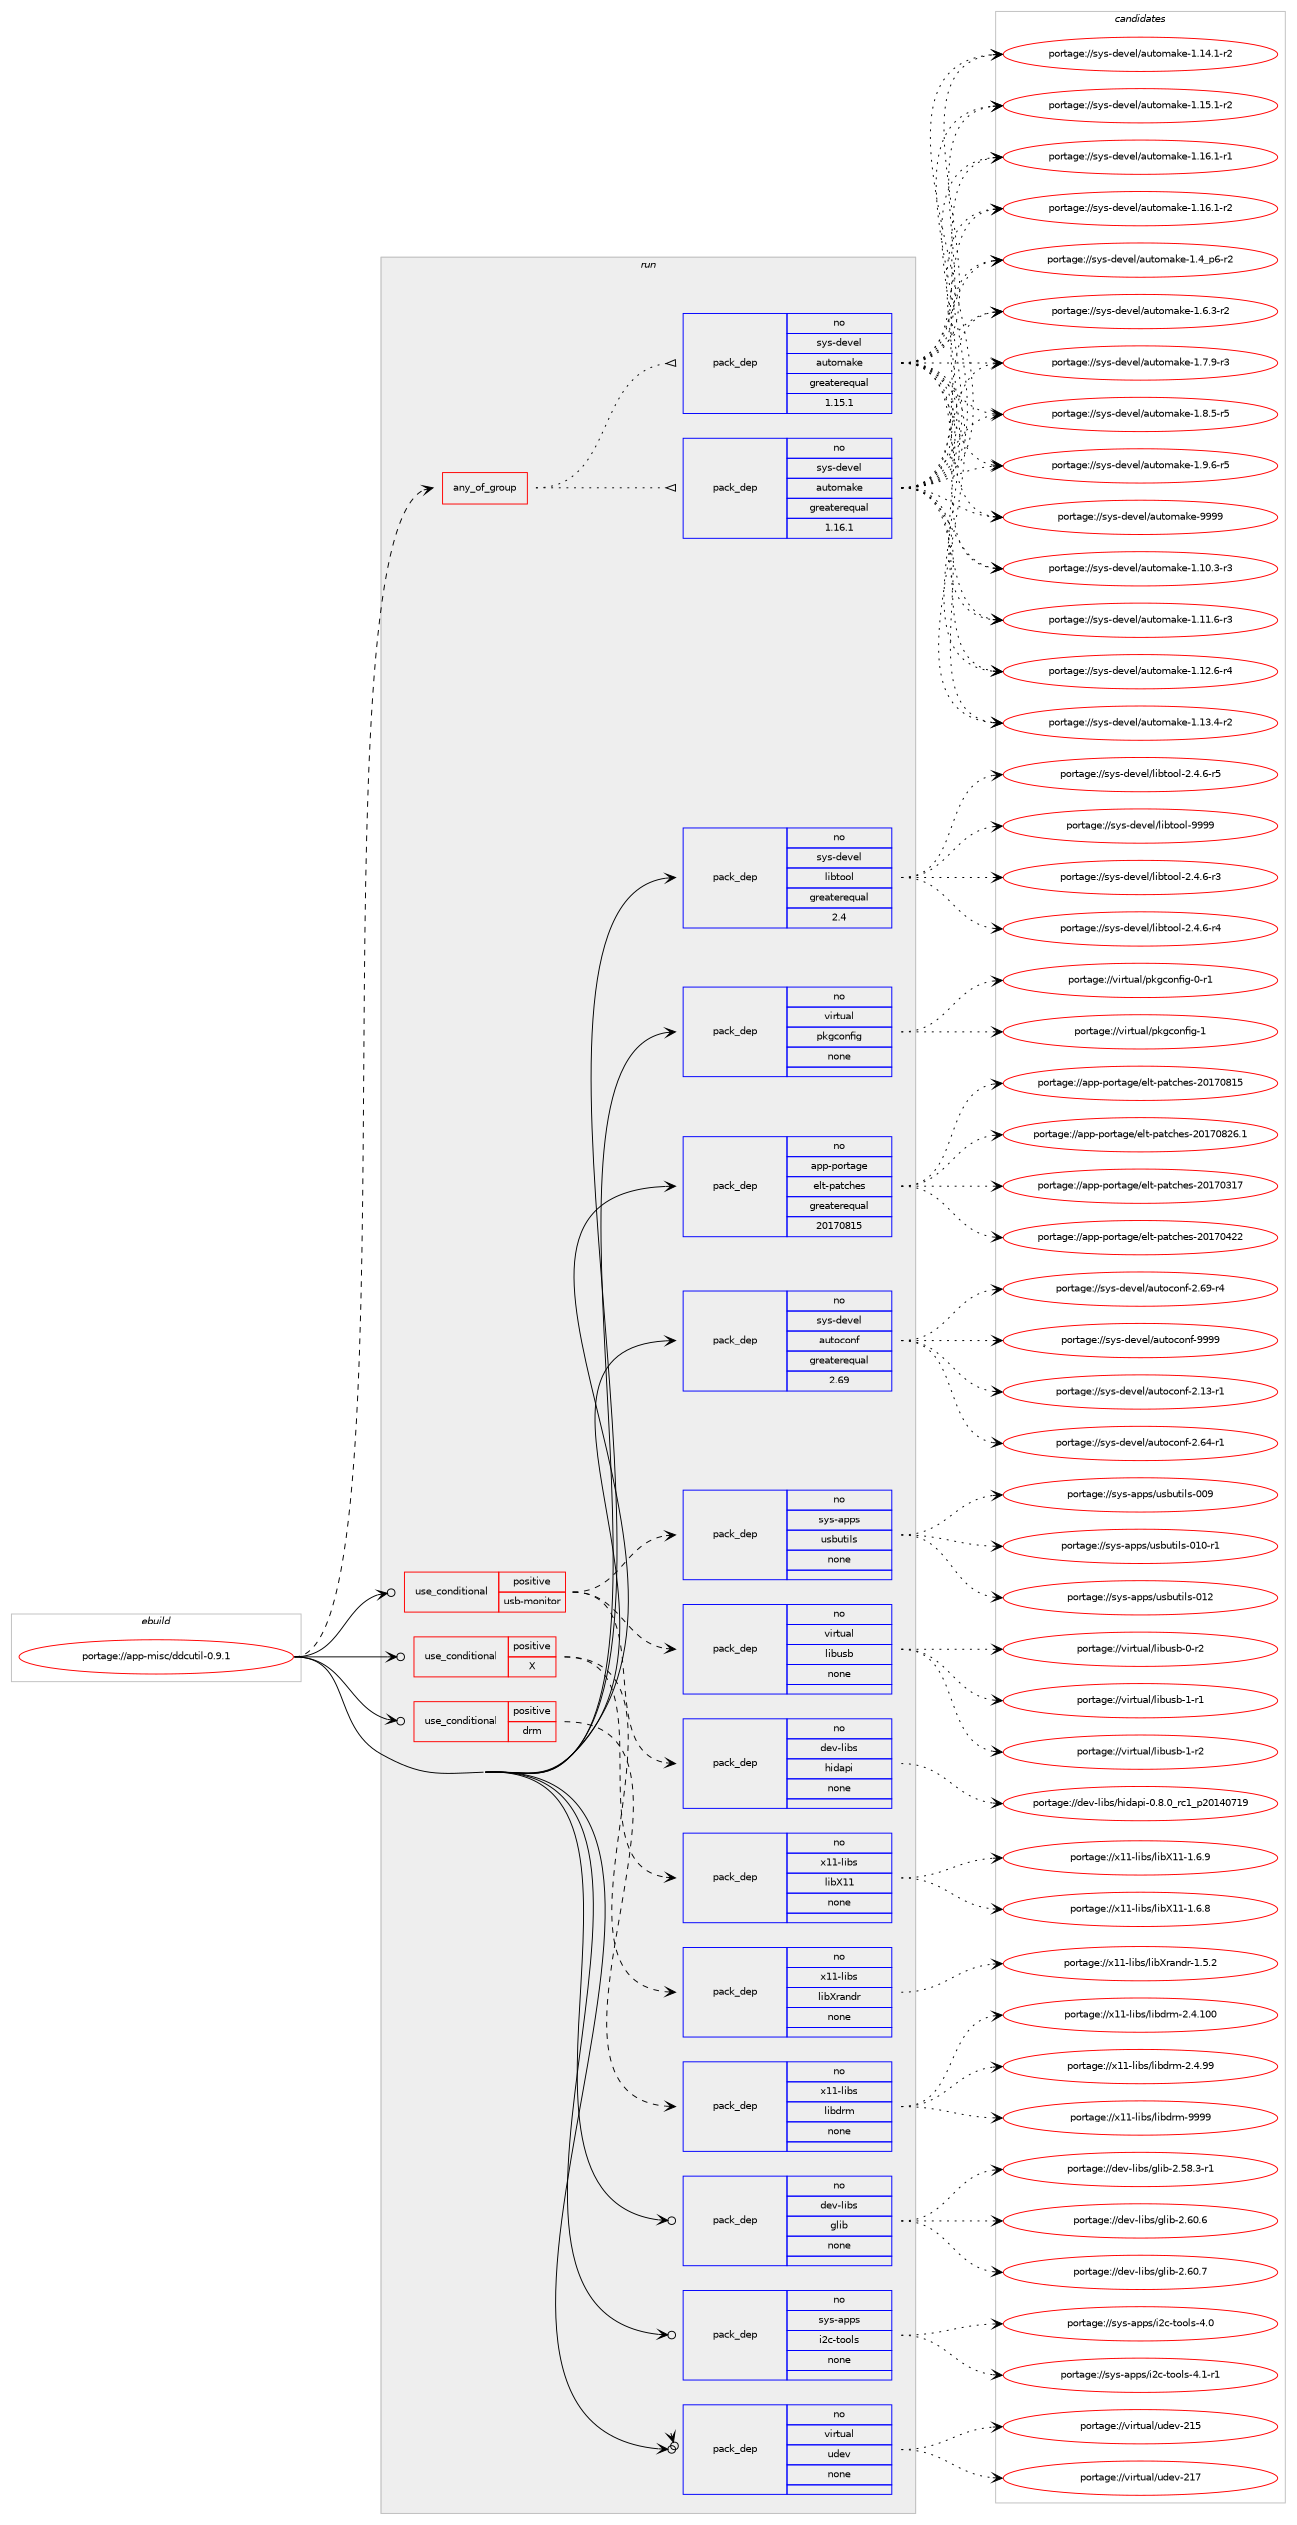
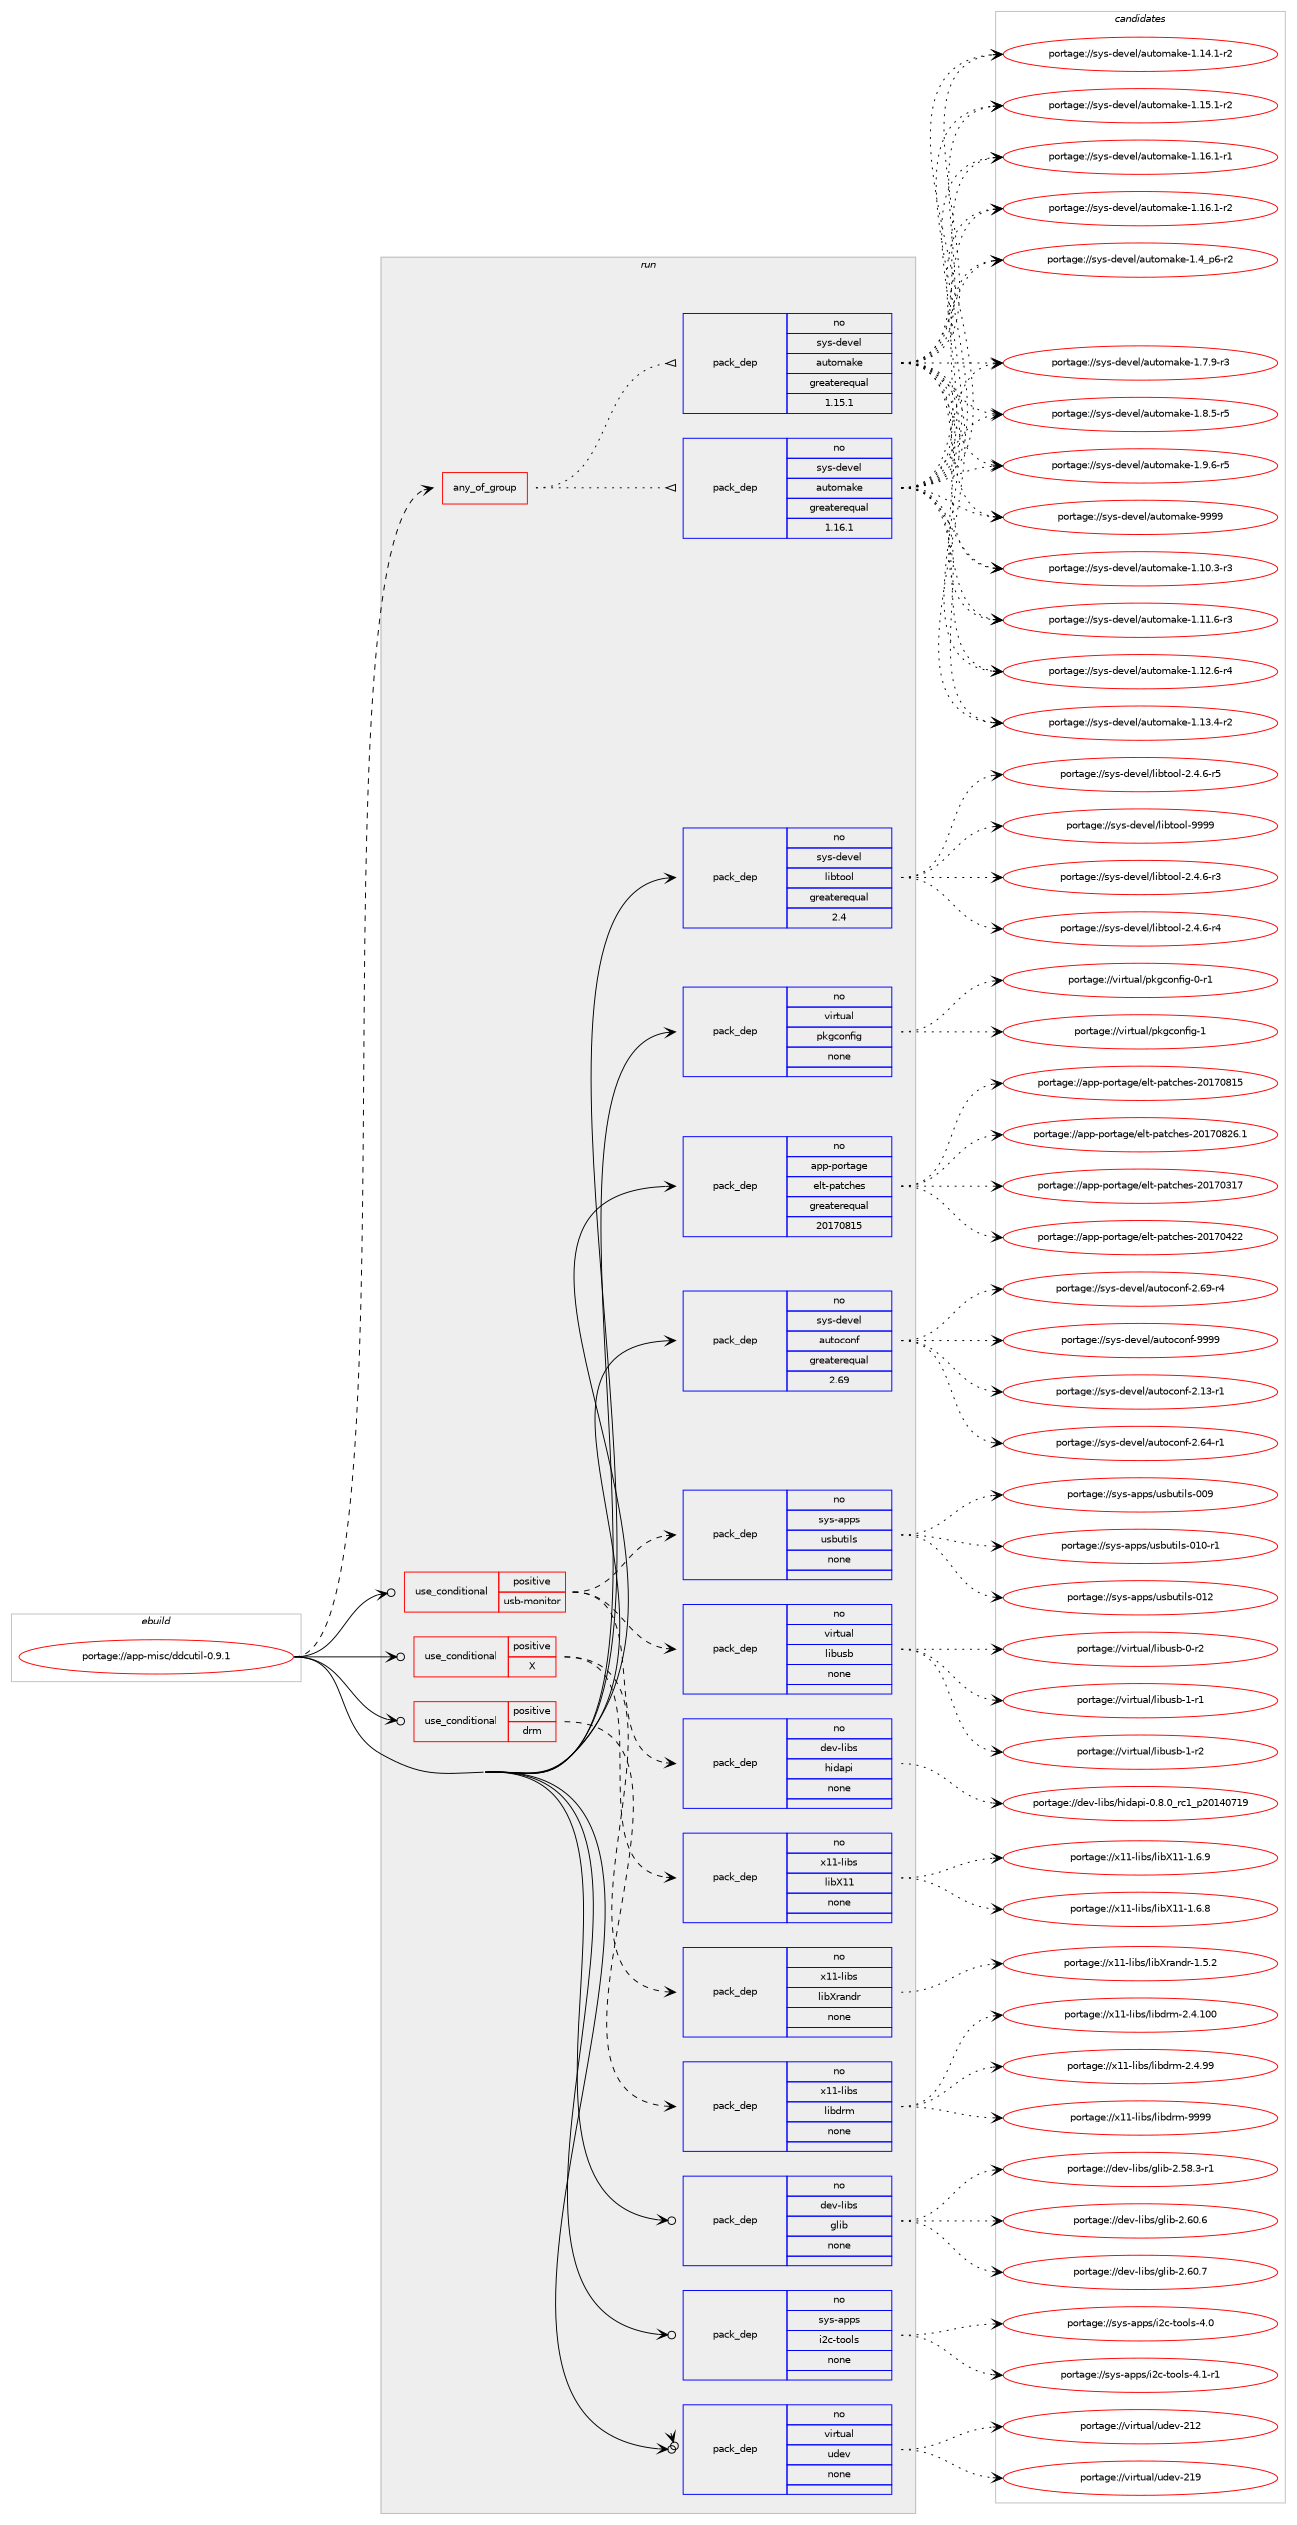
node "portage://sys-devel/automake-1.6.3-r2": removed
node "portage://virtual/udev-215": label "portage://virtual/udev-215" -> "portage://virtual/udev-212"
node "portage://virtual/udev-217": label "portage://virtual/udev-217" -> "portage://virtual/udev-219"
